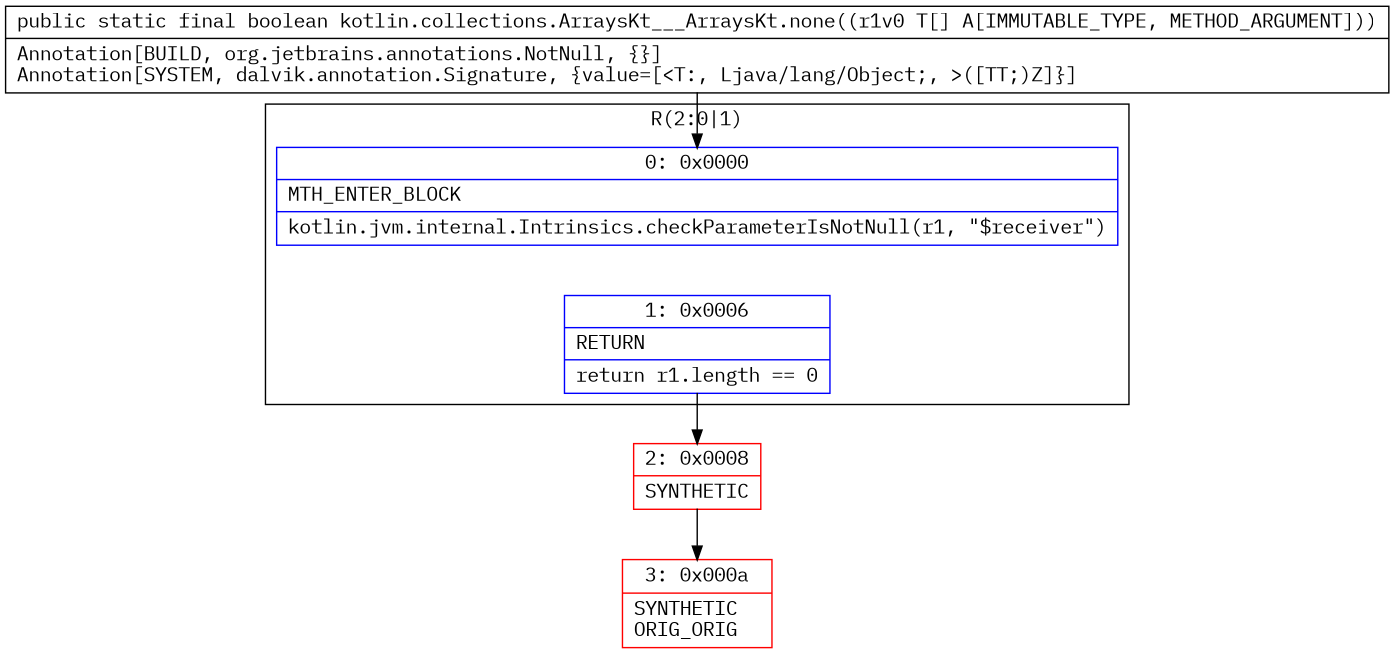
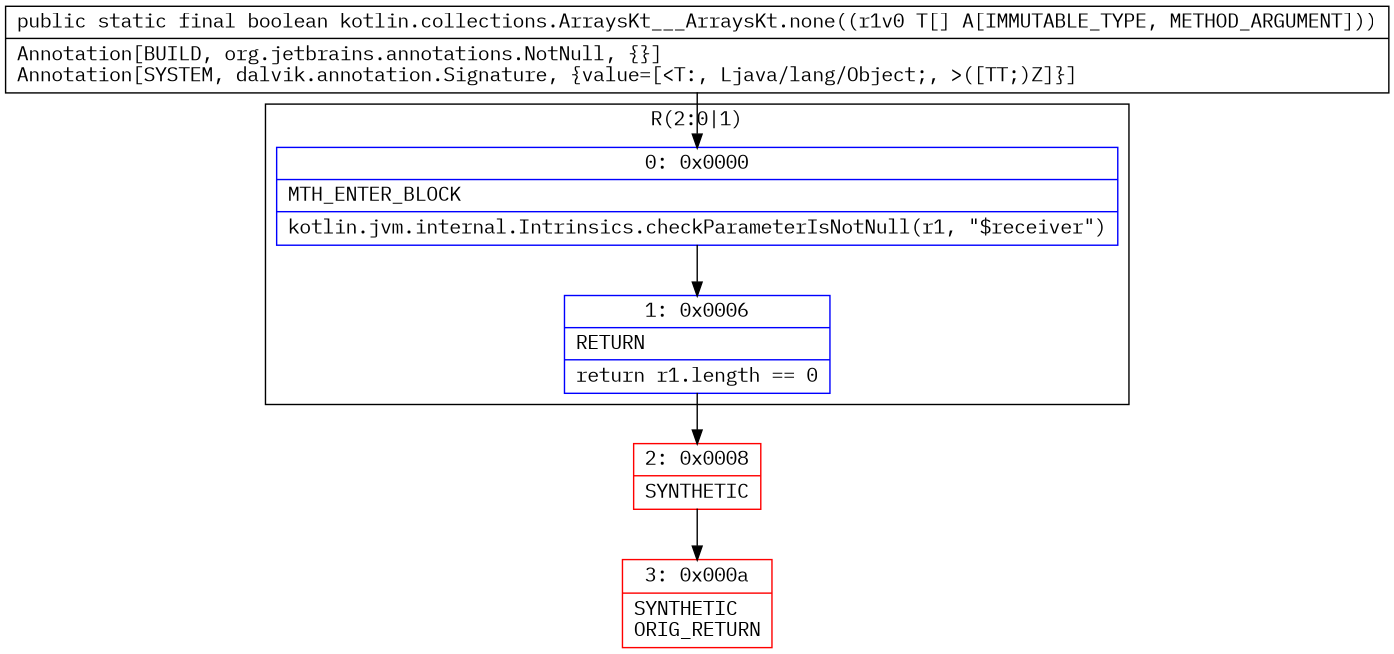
edge "0: 0x0000" -> "1: 0x0006": added
node "3: 0x000a": text "ORIG_ORIG" -> "ORIG_RETURN"
